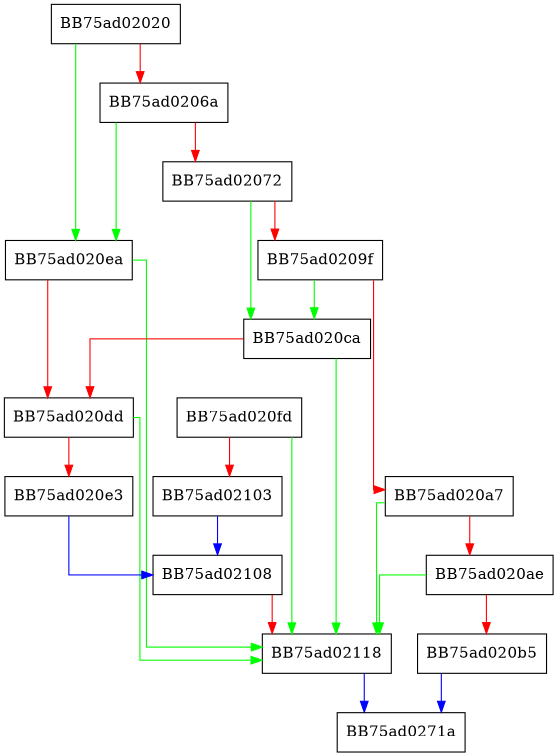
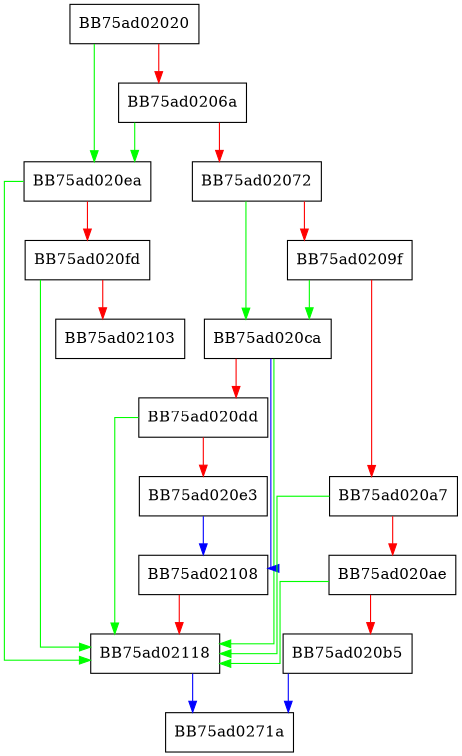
edge "BB75ad020ea" -> "BB75ad020dd": now "BB75ad020ea" -> "BB75ad020fd"
edge "BB75ad02103" -> "BB75ad02108": now "BB75ad020ca" -> "BB75ad02108"
